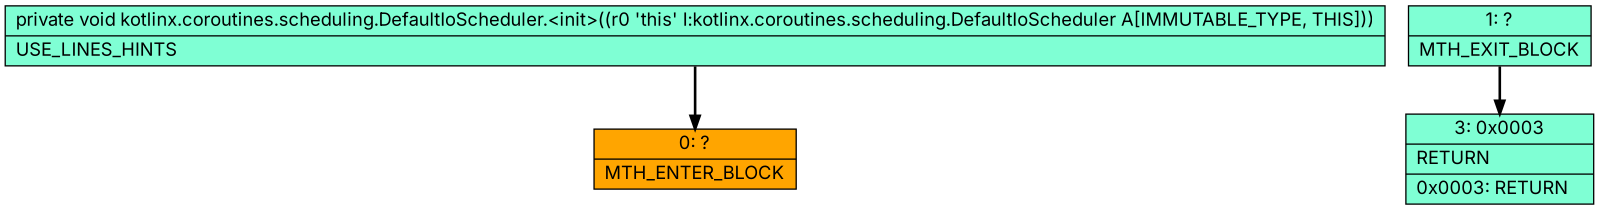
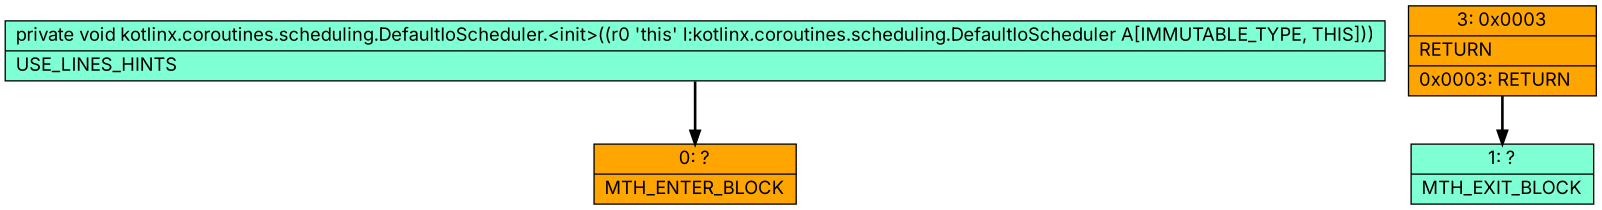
edge "1: ?" -> "3: 0x0003": reversed
node "3: 0x0003": fillcolor aquamarine -> orange
